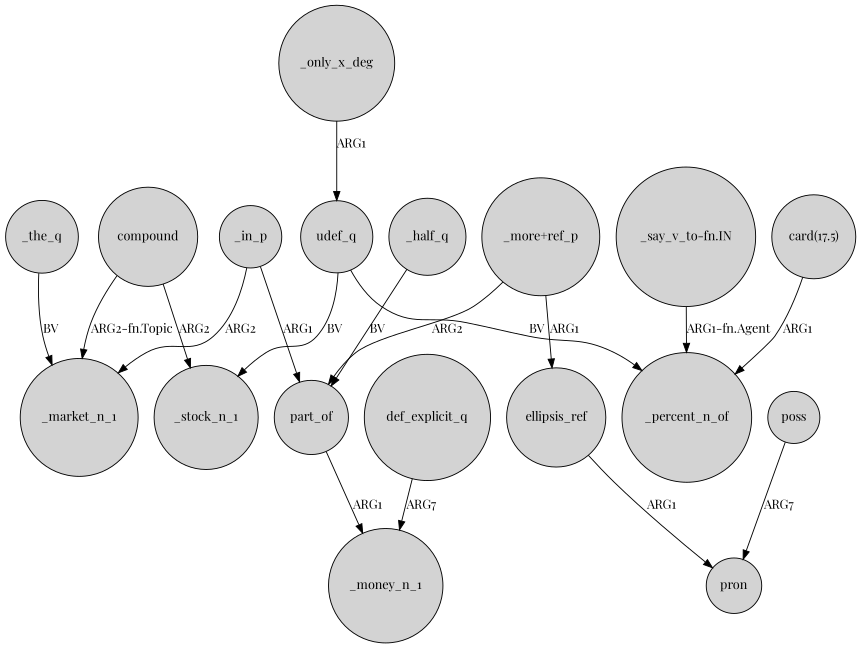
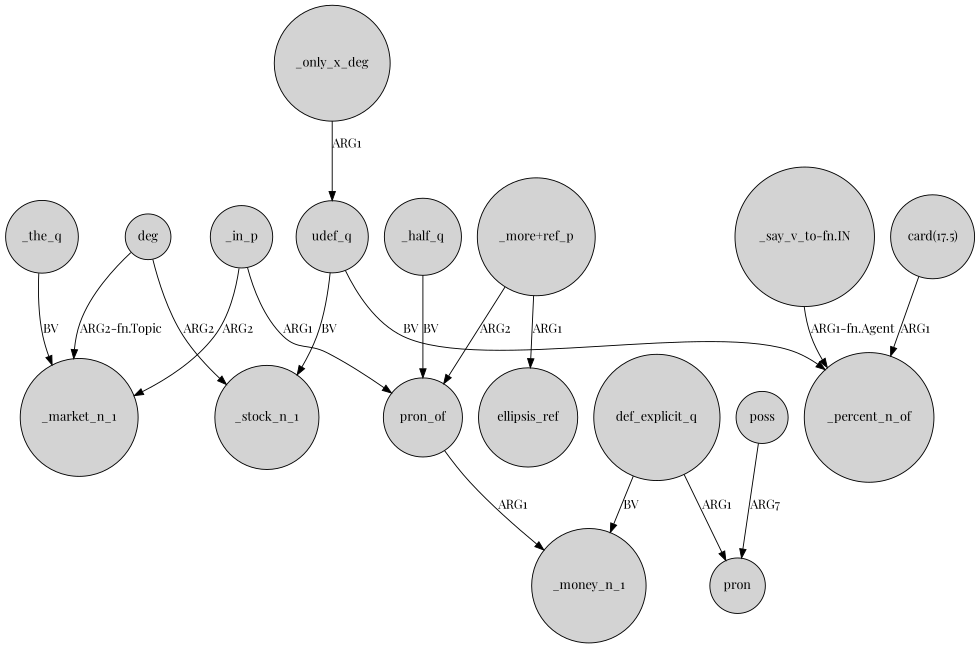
node "compound": label "compound" -> "deg"
node "part_of": label "part_of" -> "pron_of"
edge "def_explicit_q" -> "_money_n_1": label "ARG7" -> "BV"
edge "ellipsis_ref" -> "pron": now "def_explicit_q" -> "pron"
